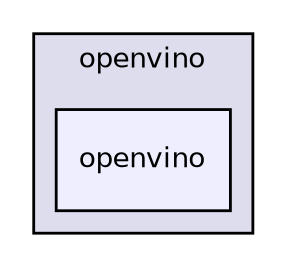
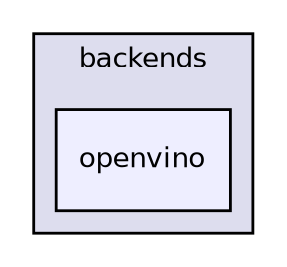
cluster "openvino": label "openvino" -> "backends"
